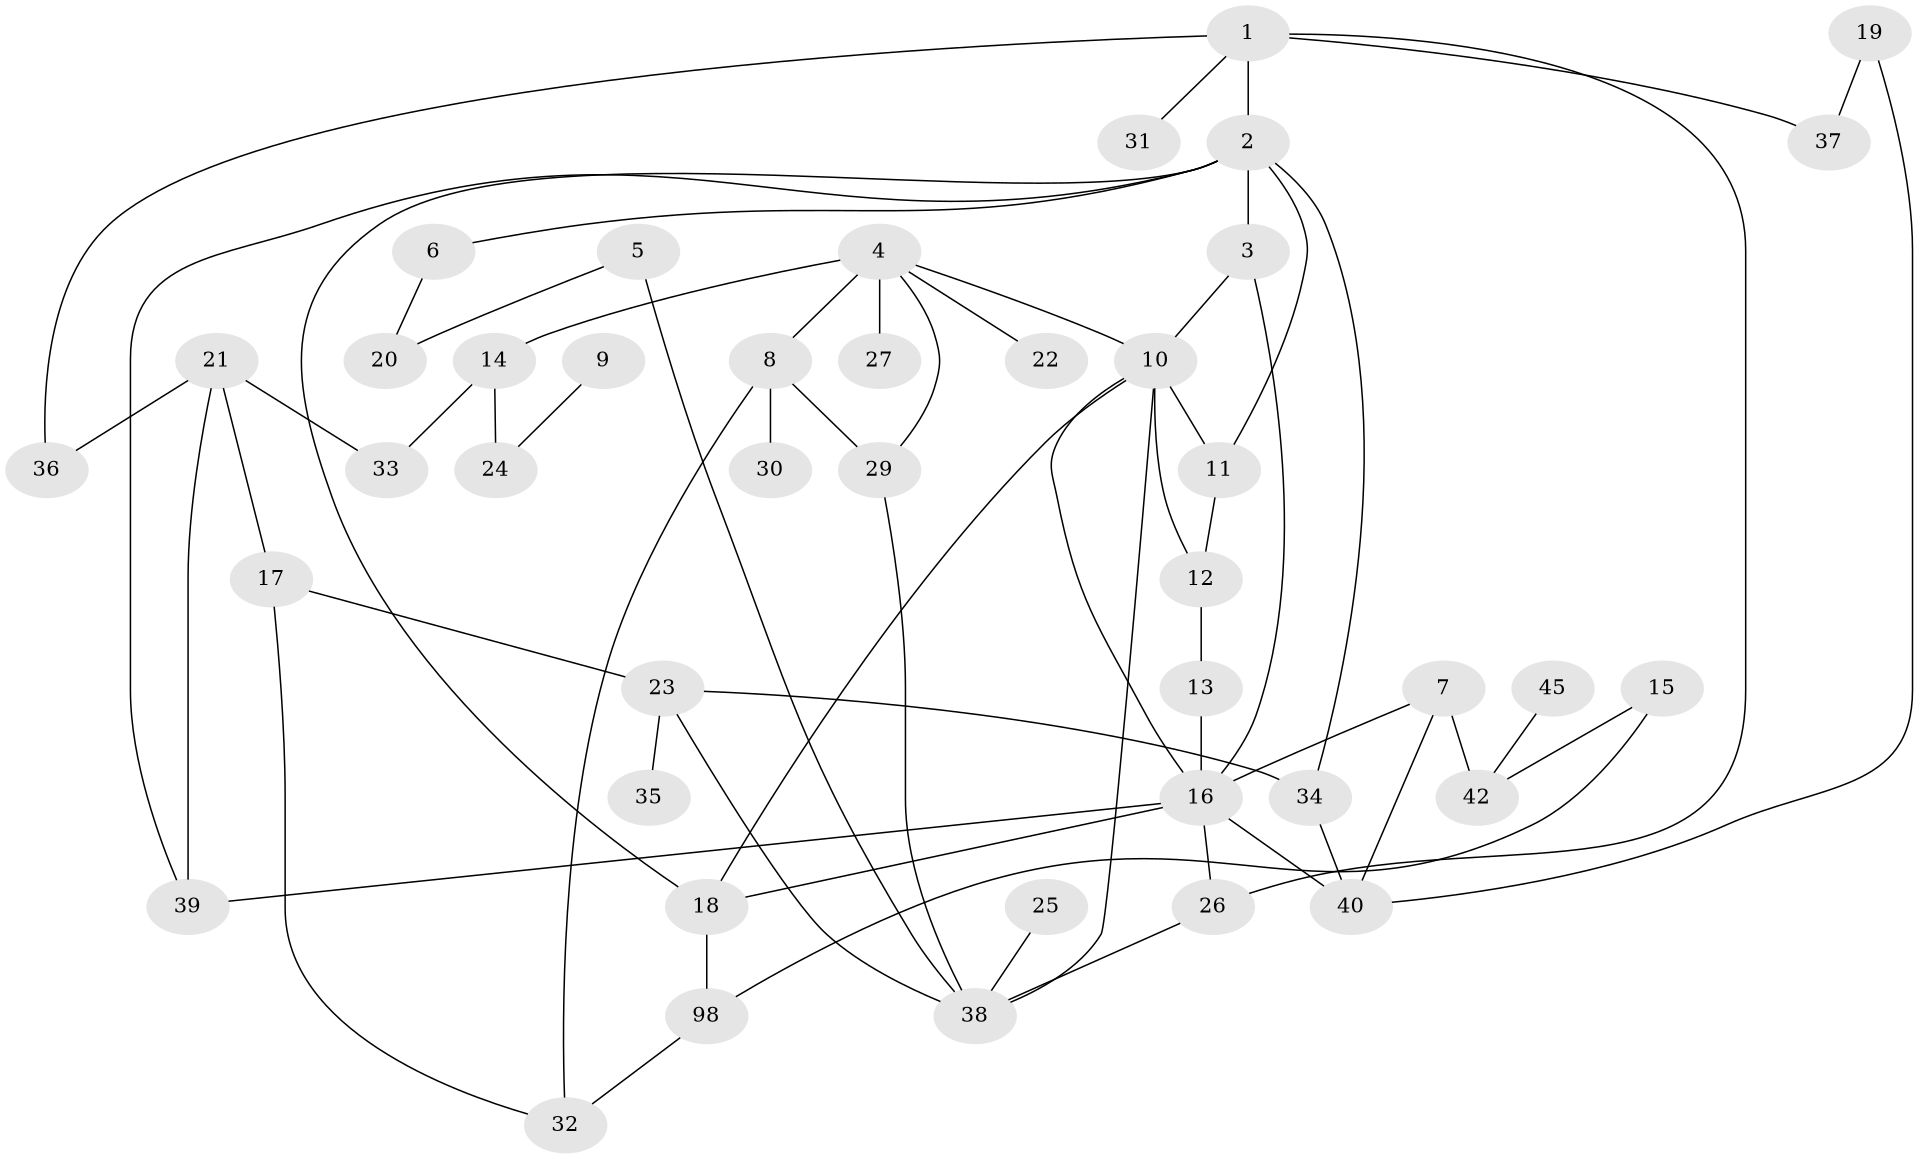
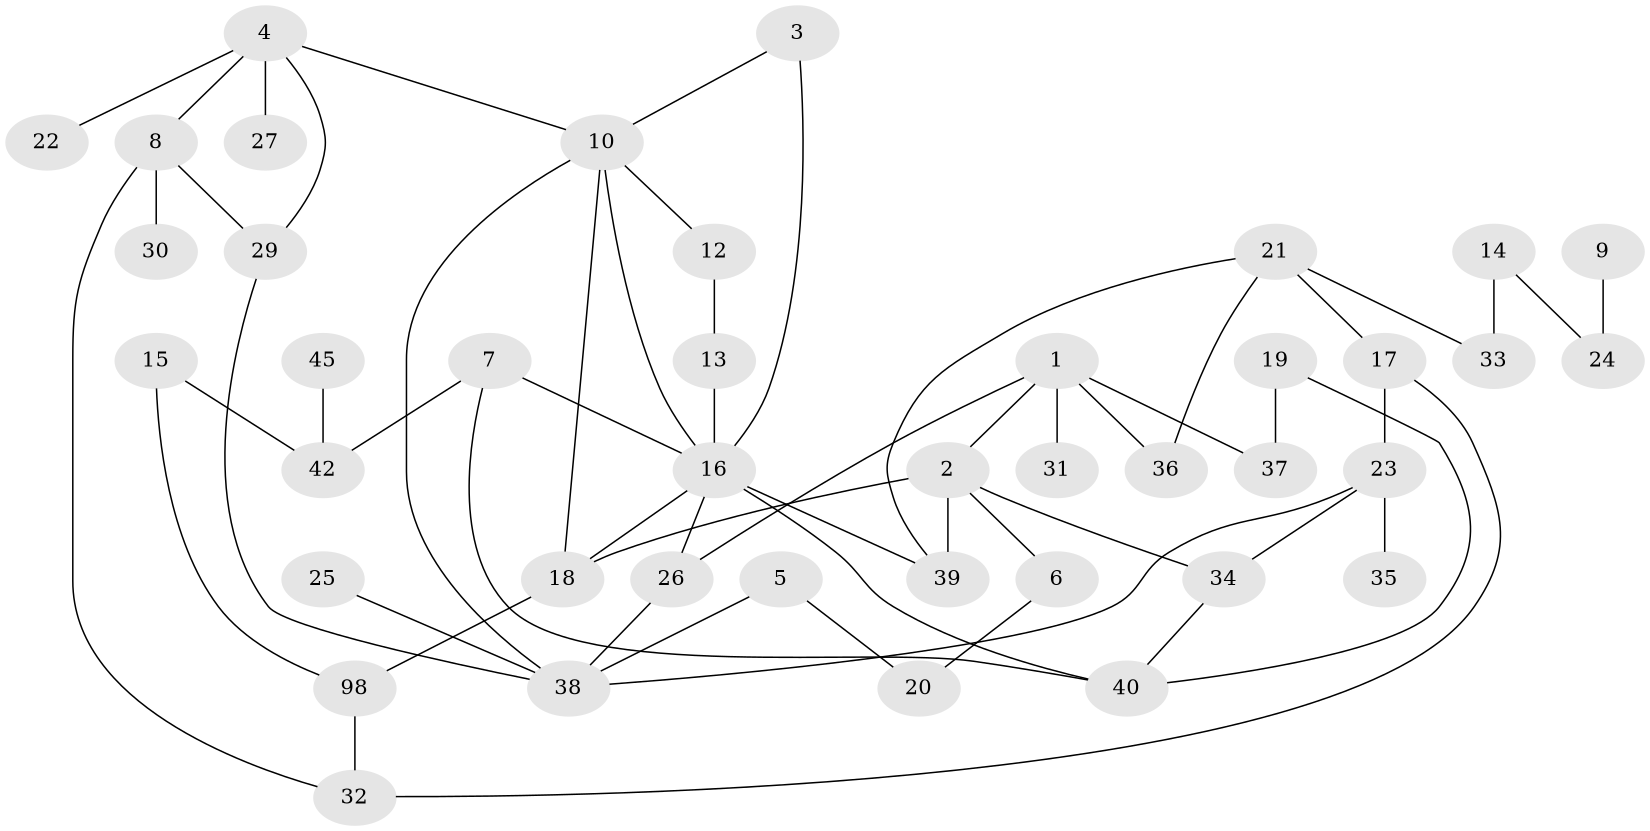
edge "2" -- "3": removed
edge "4" -- "14": removed
node "11": removed
